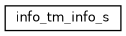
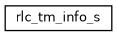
node "info_tm_info_s": label "info_tm_info_s" -> "rlc_tm_info_s"
